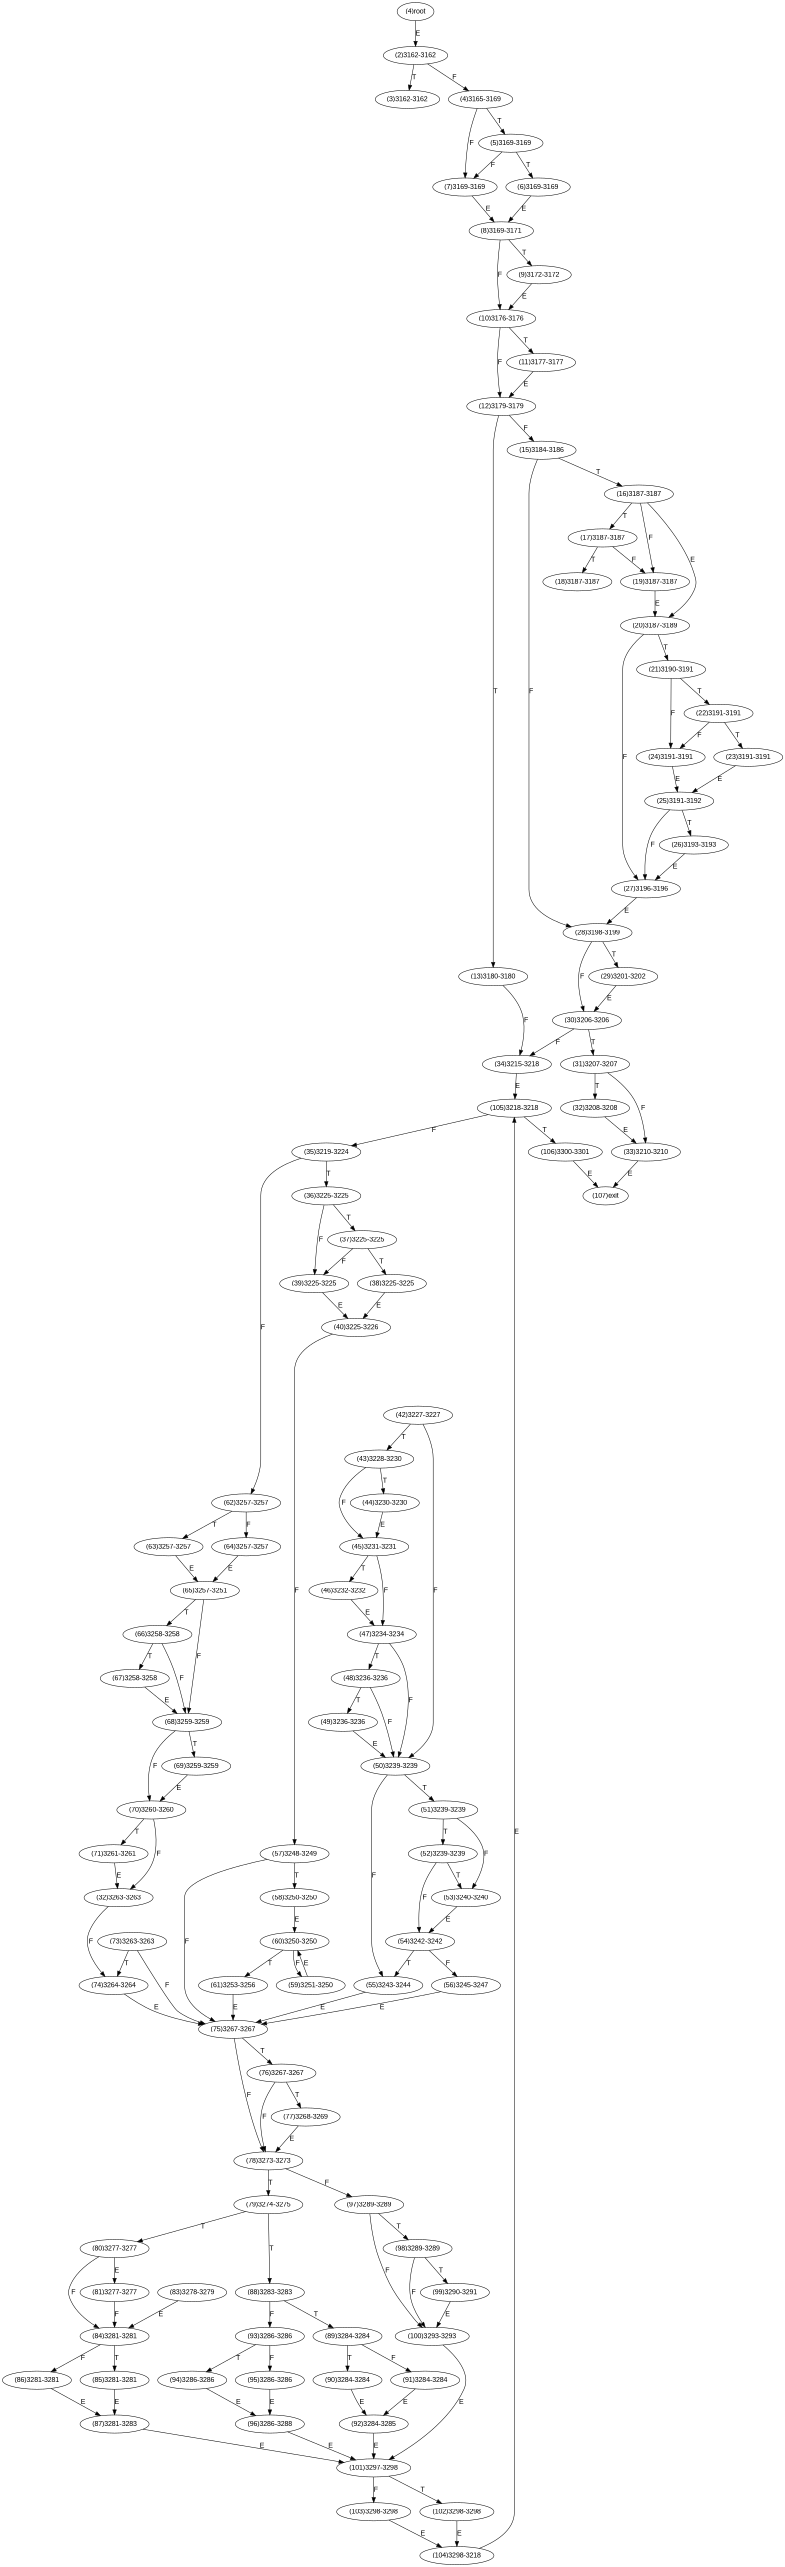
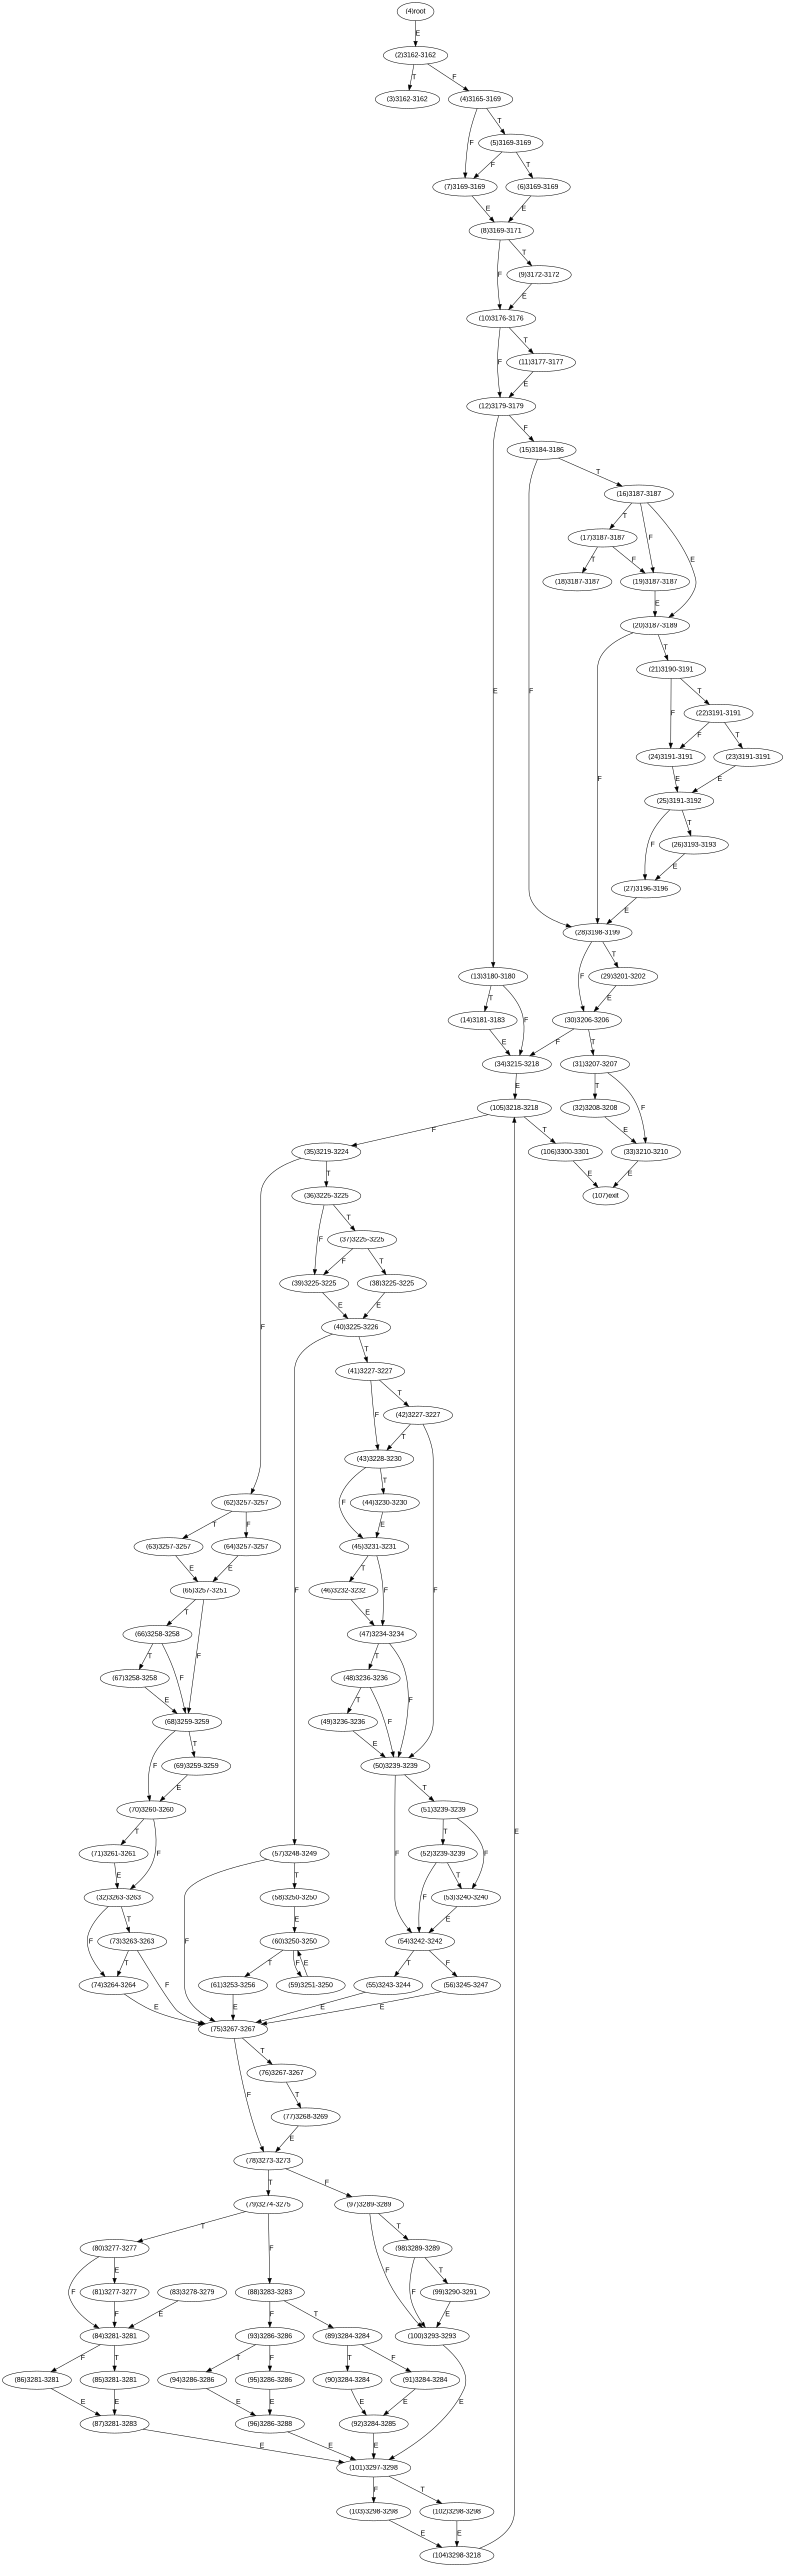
edge "(12)3179-3179" -> "(13)3180-3180": label "T" -> "E"
edge "(20)3187-3189" -> "(27)3196-3196": now "(20)3187-3189" -> "(28)3198-3199"
node "(14)3181-3183": added
node "(41)3227-3227": added
edge "(50)3239-3239" -> "(55)3243-3244": now "(50)3239-3239" -> "(54)3242-3242"
edge "(32)3263-3263" -> "(73)3263-3263": added, label "T"
edge "(76)3267-3267" -> "(78)3273-3273": removed, label "F"
edge "(79)3274-3275" -> "(88)3283-3283": label "T" -> "F"
